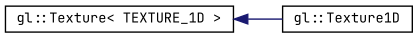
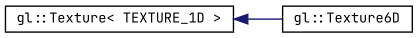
node "gl::Texture1D": label "gl::Texture1D" -> "gl::Texture6D"
